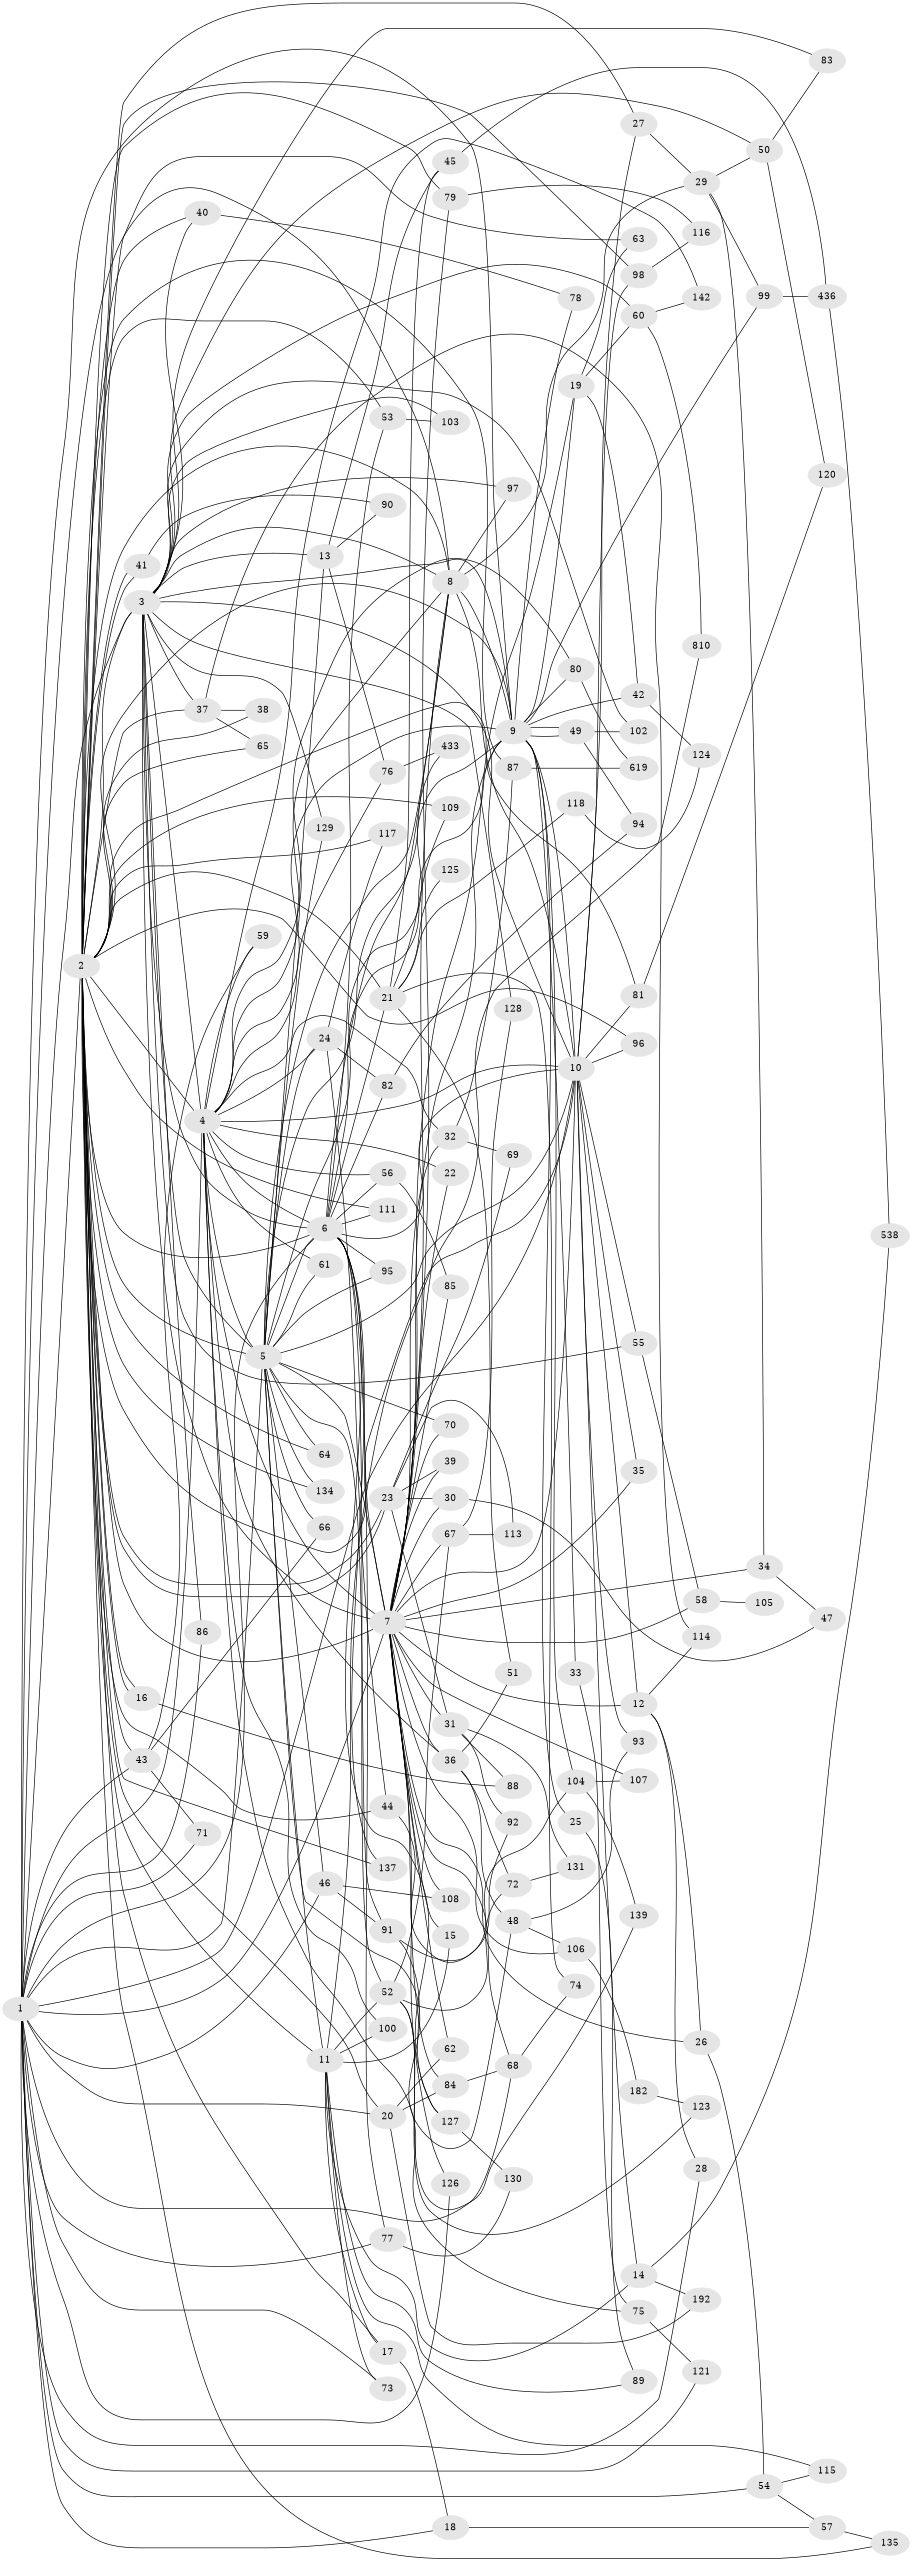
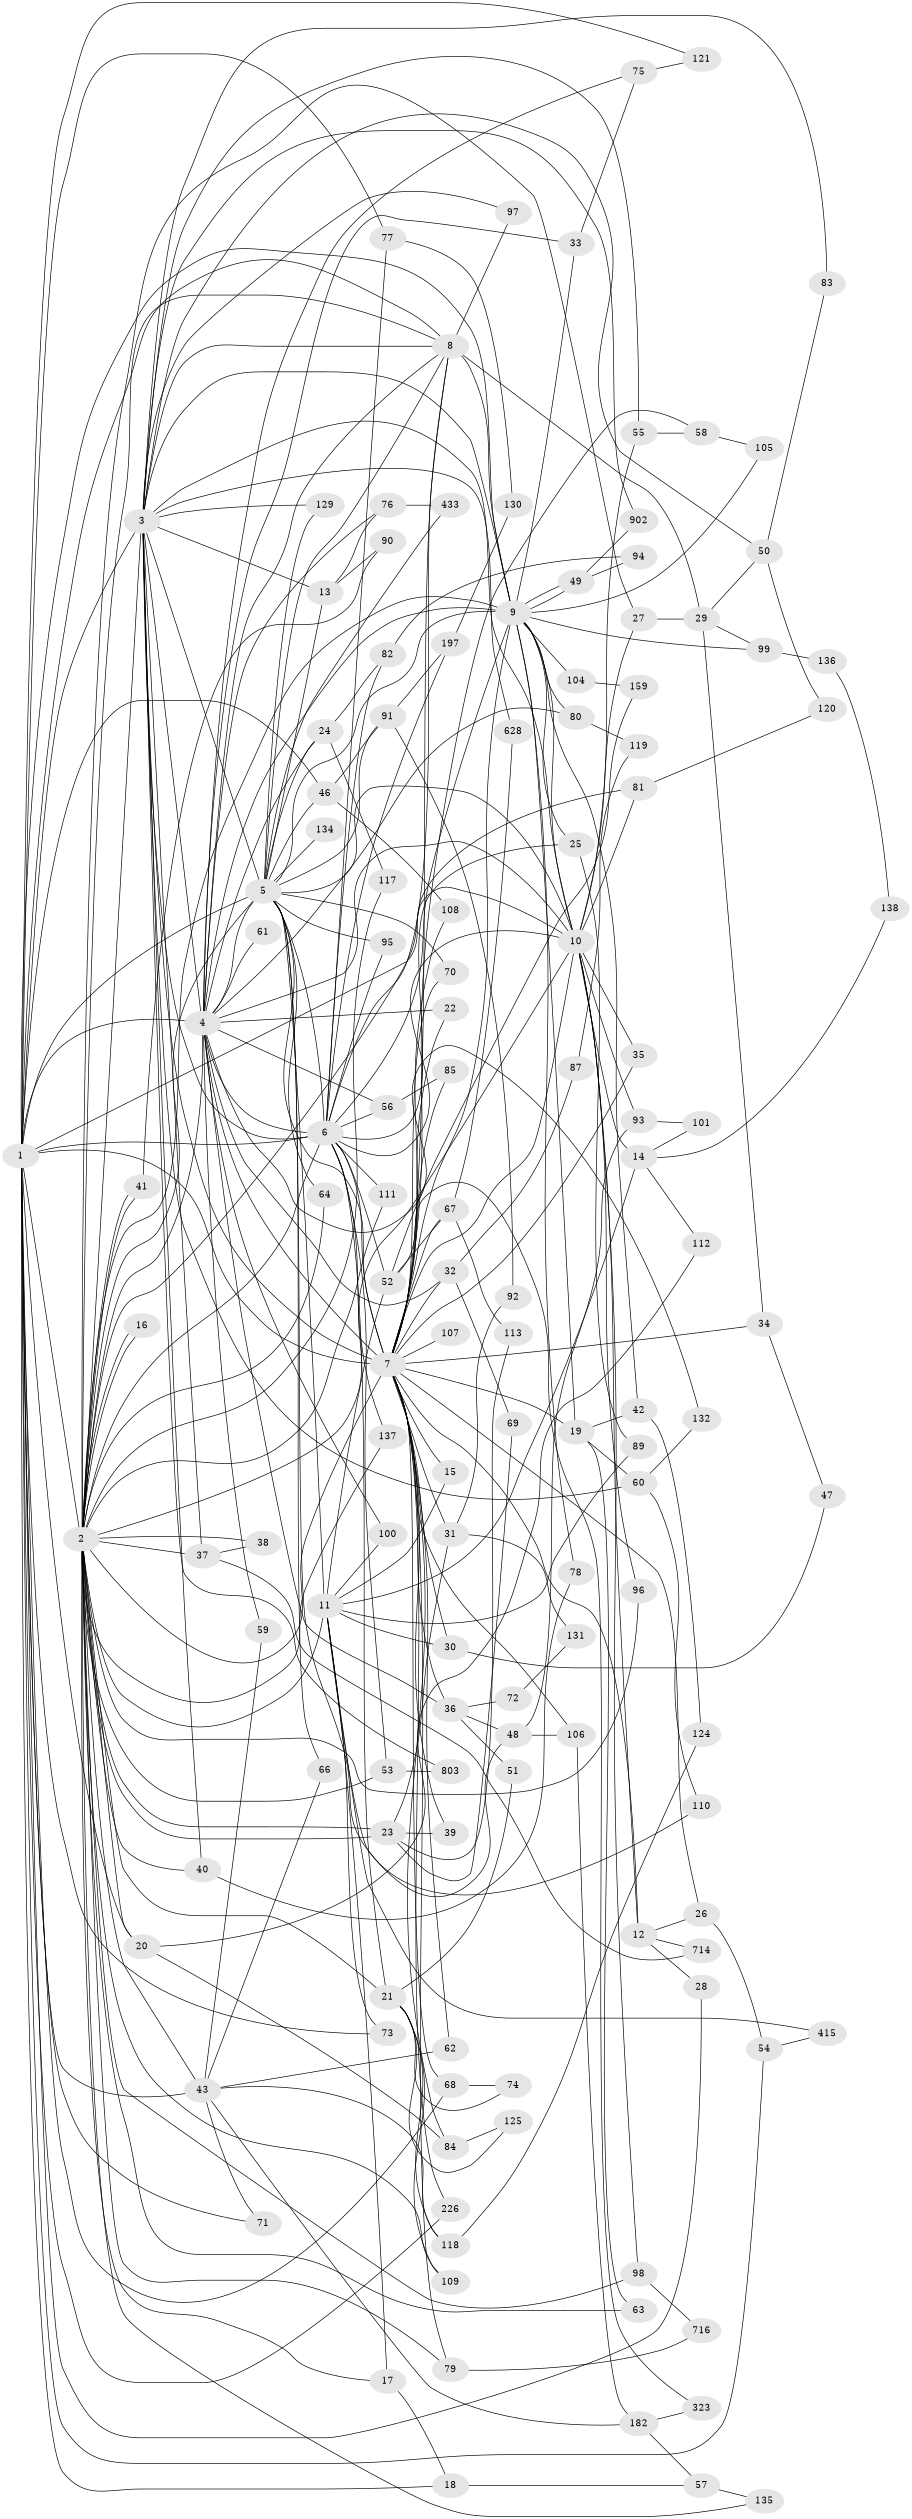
node "45": removed
node "116": label "116" -> "716"
edge "87" -- "2": removed
node "436": label "436" -> "136"
node "142": label "142" -> "132"
node "103": label "103" -> "803"
edge "33" -- "4": added
edge "105" -- "9": added
node "810": label "810" -> "110"
node "102": label "102" -> "902"
node "65": removed
node "619": label "619" -> "119"
edge "8" -- "10": removed
edge "25" -- "6": added
node "128": label "128" -> "628"
node "101": added
node "538": label "538" -> "138"
edge "2" -- "134": removed
edge "61" -- "5": removed
edge "23" -- "30": now "11" -- "30"
node "86": removed
node "114": label "114" -> "714"
edge "107" -- "104": removed
node "88": removed
node "44": removed
node "139": label "139" -> "159"
edge "72" -- "52": removed
edge "62" -- "20": now "62" -- "43"
edge "68" -- "84": now "125" -- "84"
edge "43" -- "118": added
node "123": label "123" -> "323"
node "127": label "127" -> "197"
node "126": label "126" -> "226"
node "192": label "192" -> "112"
edge "43" -- "182": added
node "115": label "115" -> "415"
edge "54" -- "57": now "182" -- "57"
